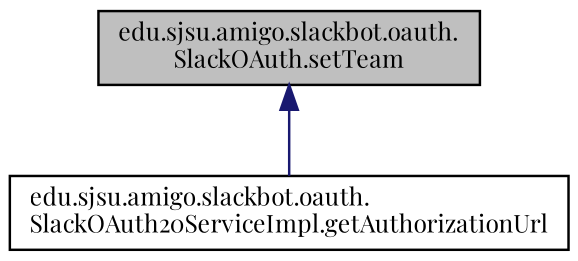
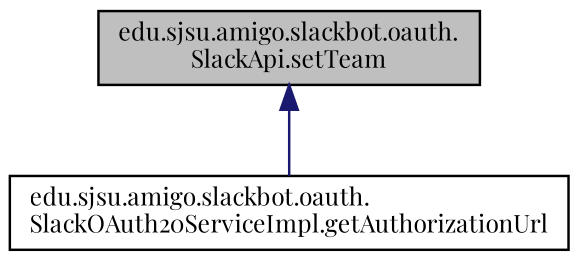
node "edu.sjsu.amigo.slackbot.oauth. SlackOAuth.setTeam": label "edu.sjsu.amigo.slackbot.oauth. SlackOAuth.setTeam" -> "edu.sjsu.amigo.slackbot.oauth. SlackApi.setTeam"
